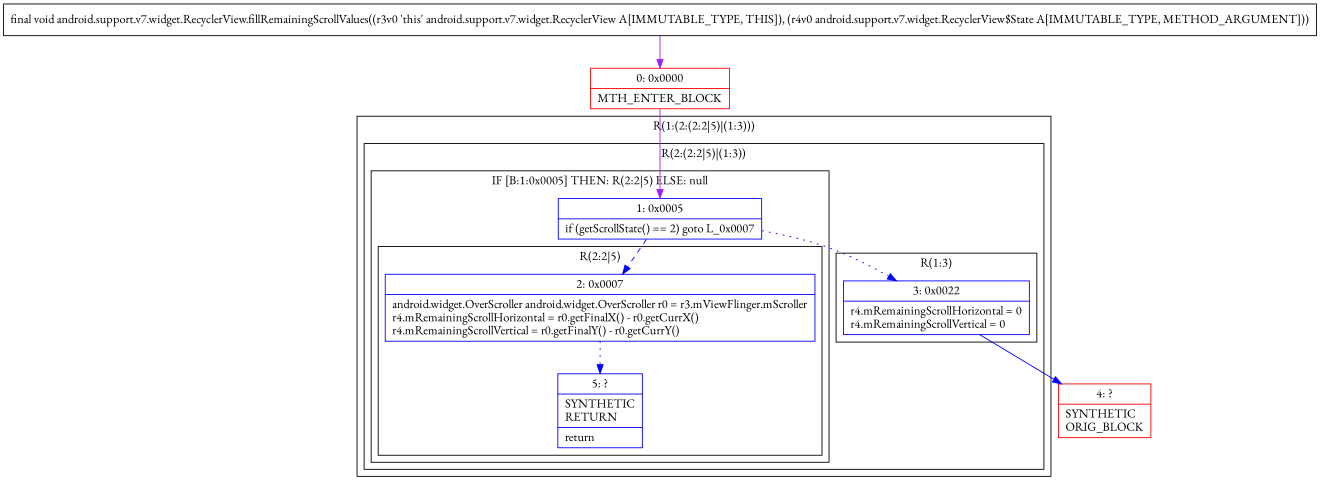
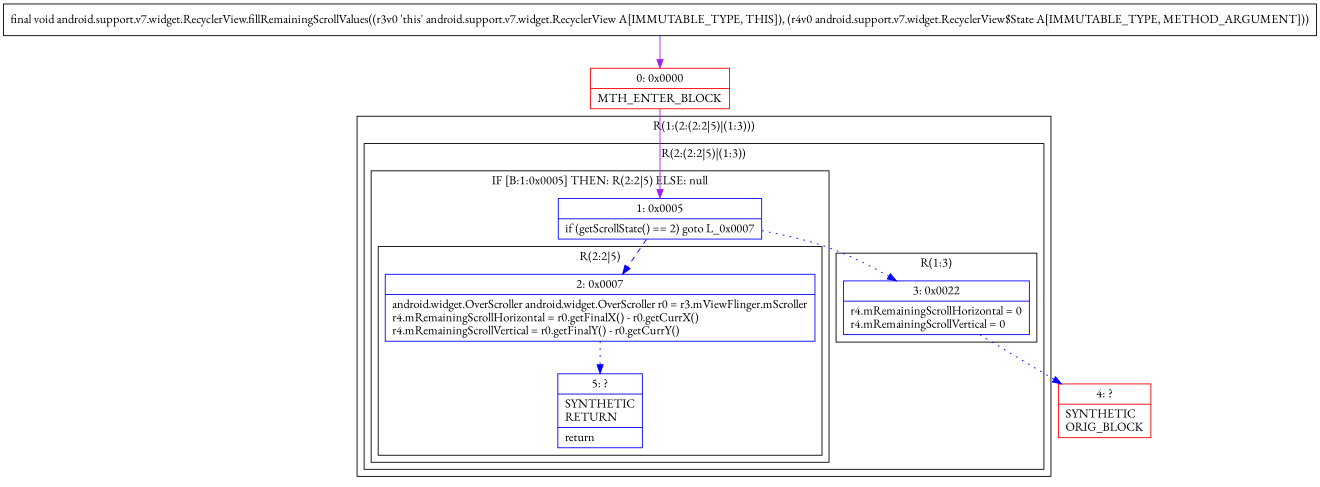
edge "3: 0x0022" -> "4: ?": style solid -> dotted
